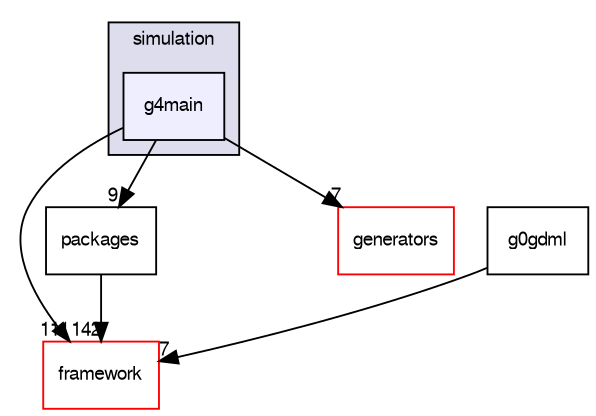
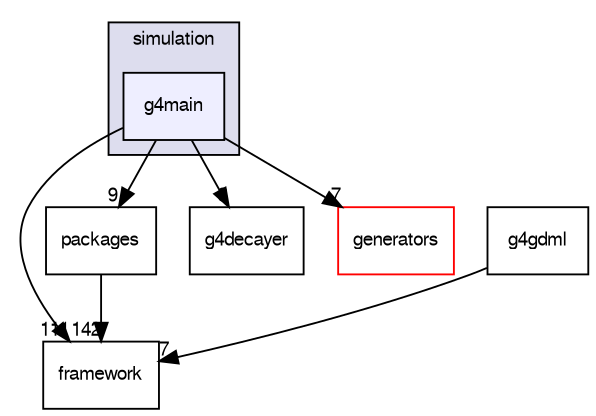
node "g4decayer": added
node "g0gdml": label "g0gdml" -> "g4gdml"
node "framework": color red -> black
